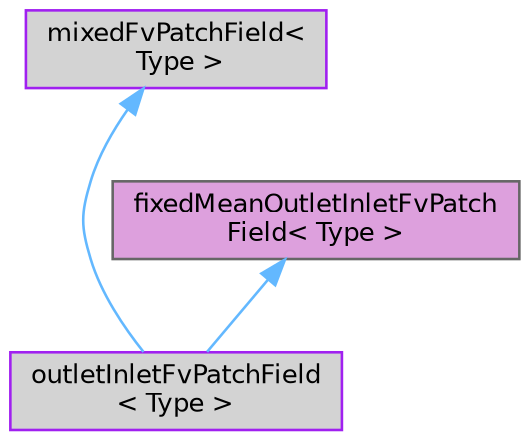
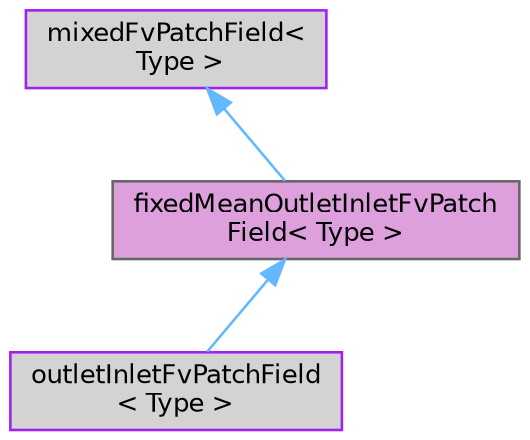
edge "outletInletFvPatchField < Type >" -> "mixedFvPatchField< Type >": now "fixedMeanOutletInletFvPatch Field< Type >" -> "mixedFvPatchField< Type >"
